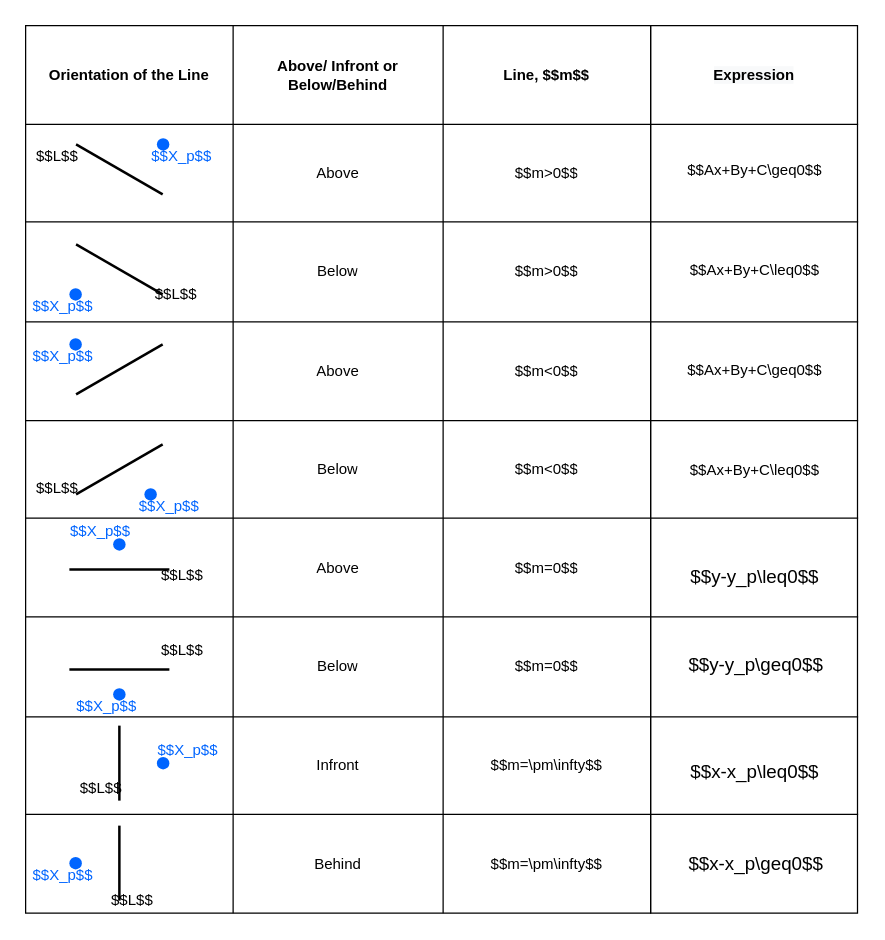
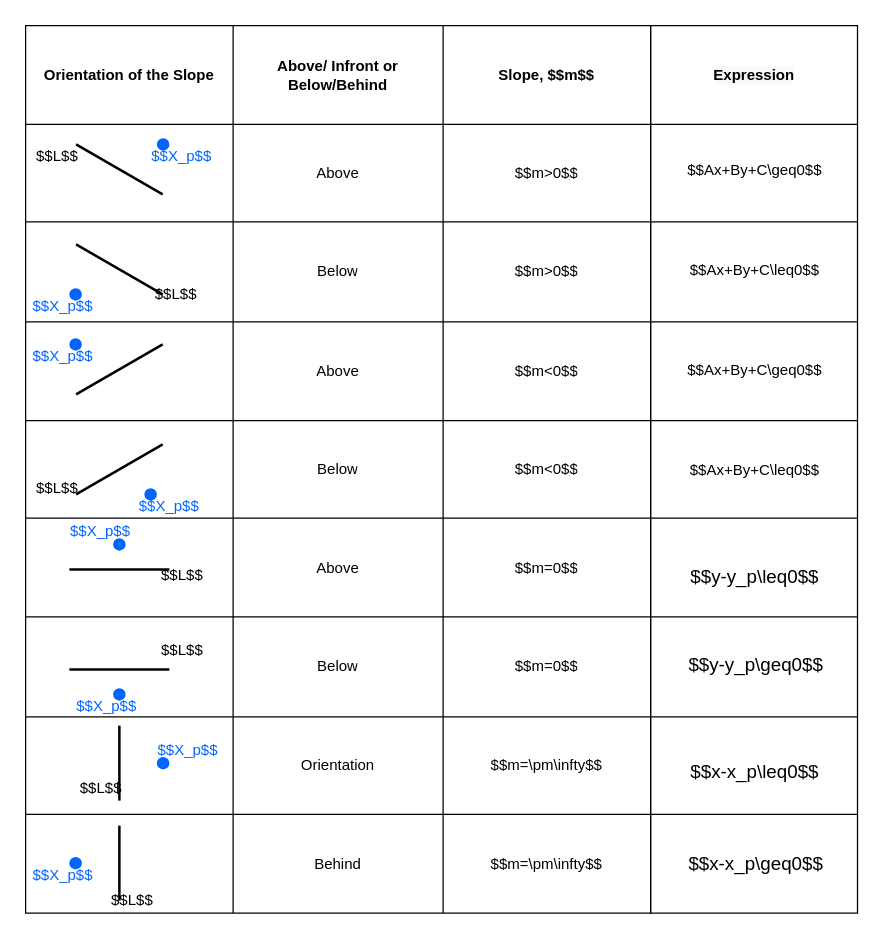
node "Orientation of the Line": label "Orientation of the Line" -> "Orientation of the Slope"
node "Line, $$m$$": label "Line, $$m$$" -> "Slope, $$m$$"
node "Infront": label "Infront" -> "Orientation"
